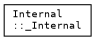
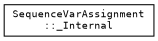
node "Internal ::_Internal": label "Internal ::_Internal" -> "SequenceVarAssignment ::_Internal"
